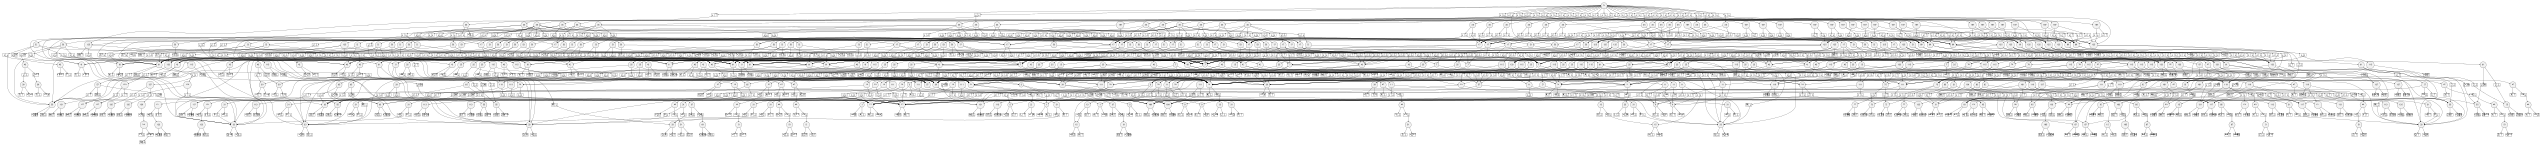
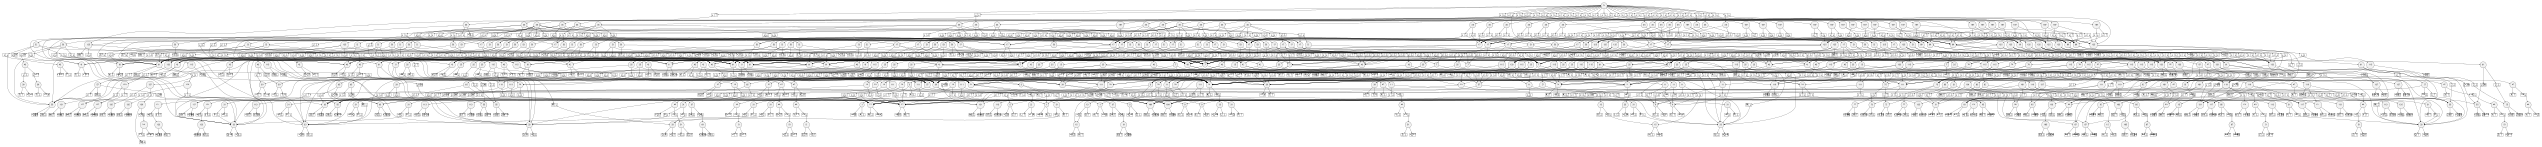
node "¬30": added
edge "¬71" -> "70": now "139" -> "70"
